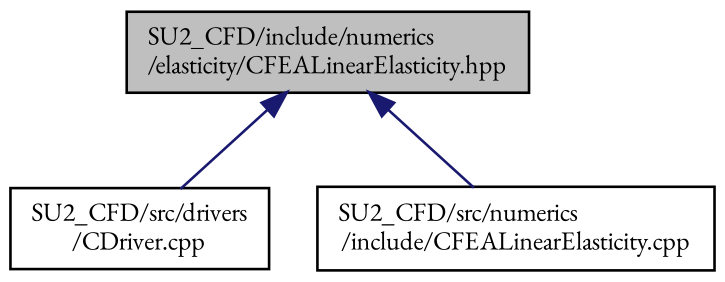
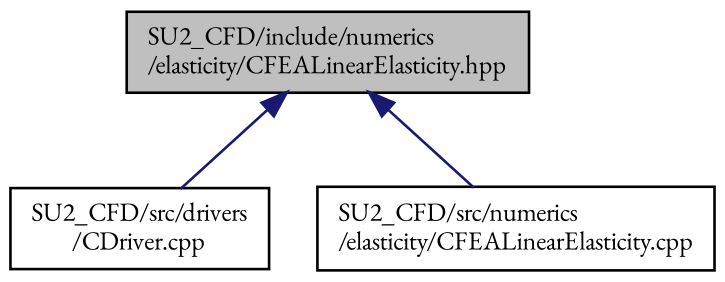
node "SU2_CFD/src/numerics /include/CFEALinearElasticity.cpp": label "SU2_CFD/src/numerics /include/CFEALinearElasticity.cpp" -> "SU2_CFD/src/numerics /elasticity/CFEALinearElasticity.cpp"
